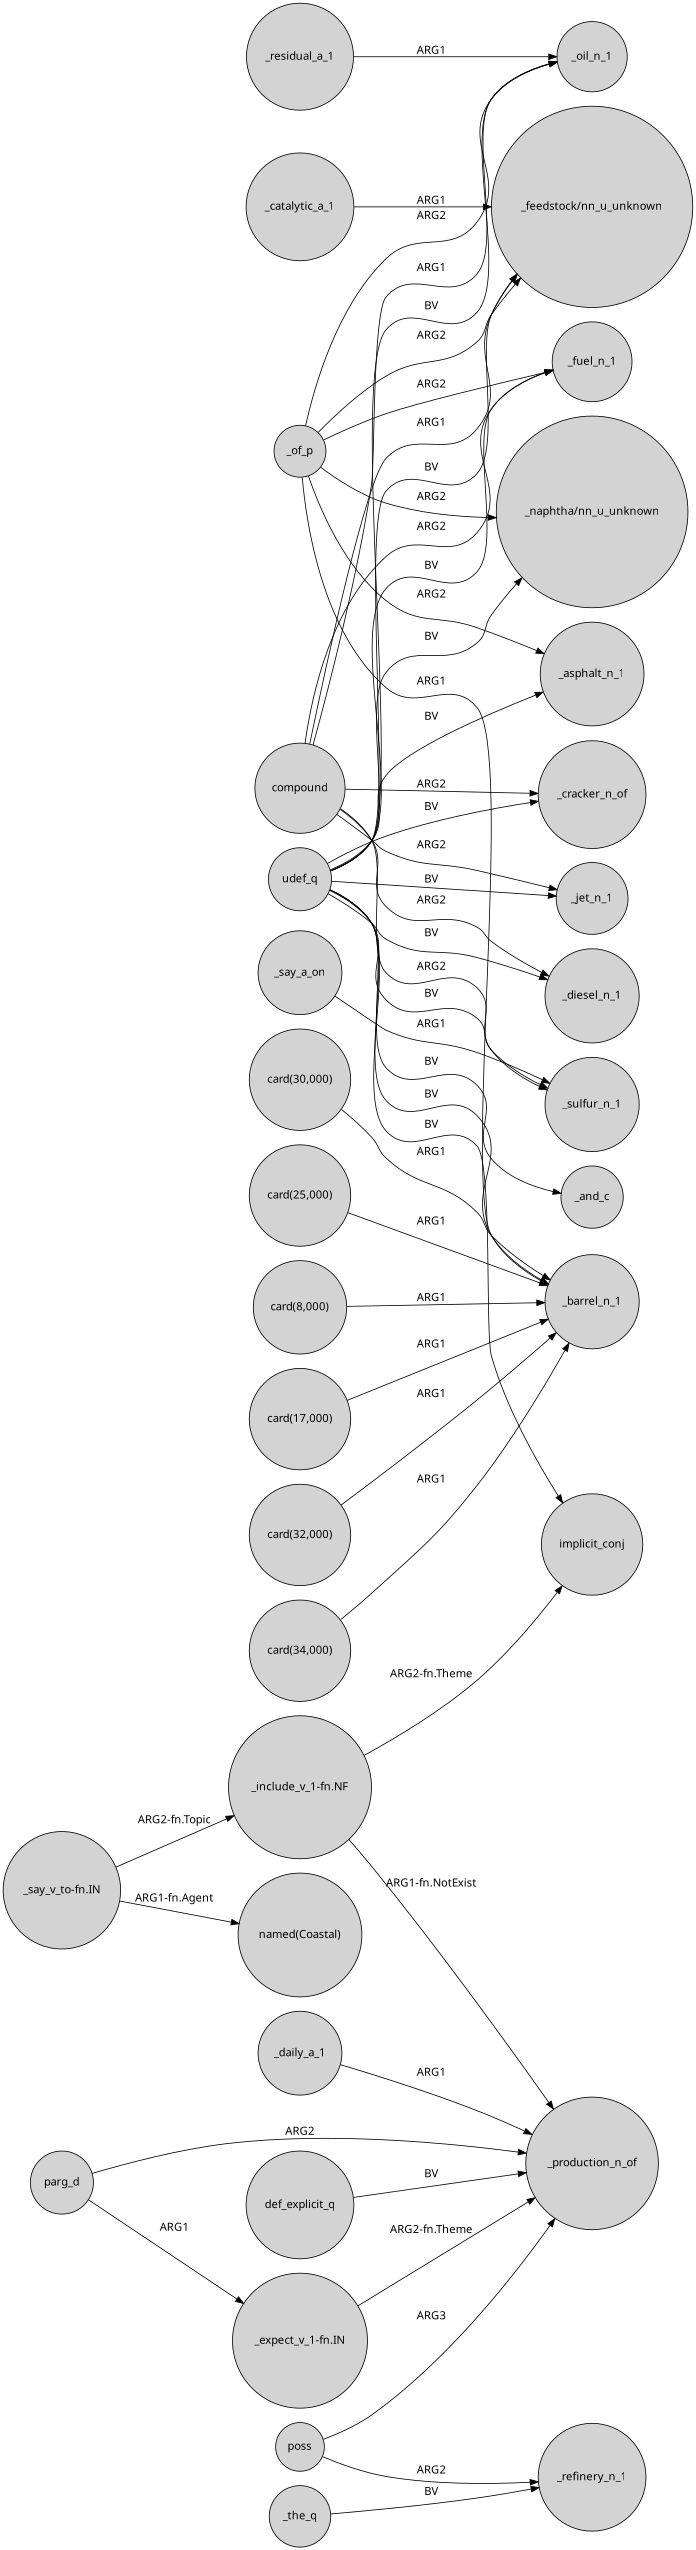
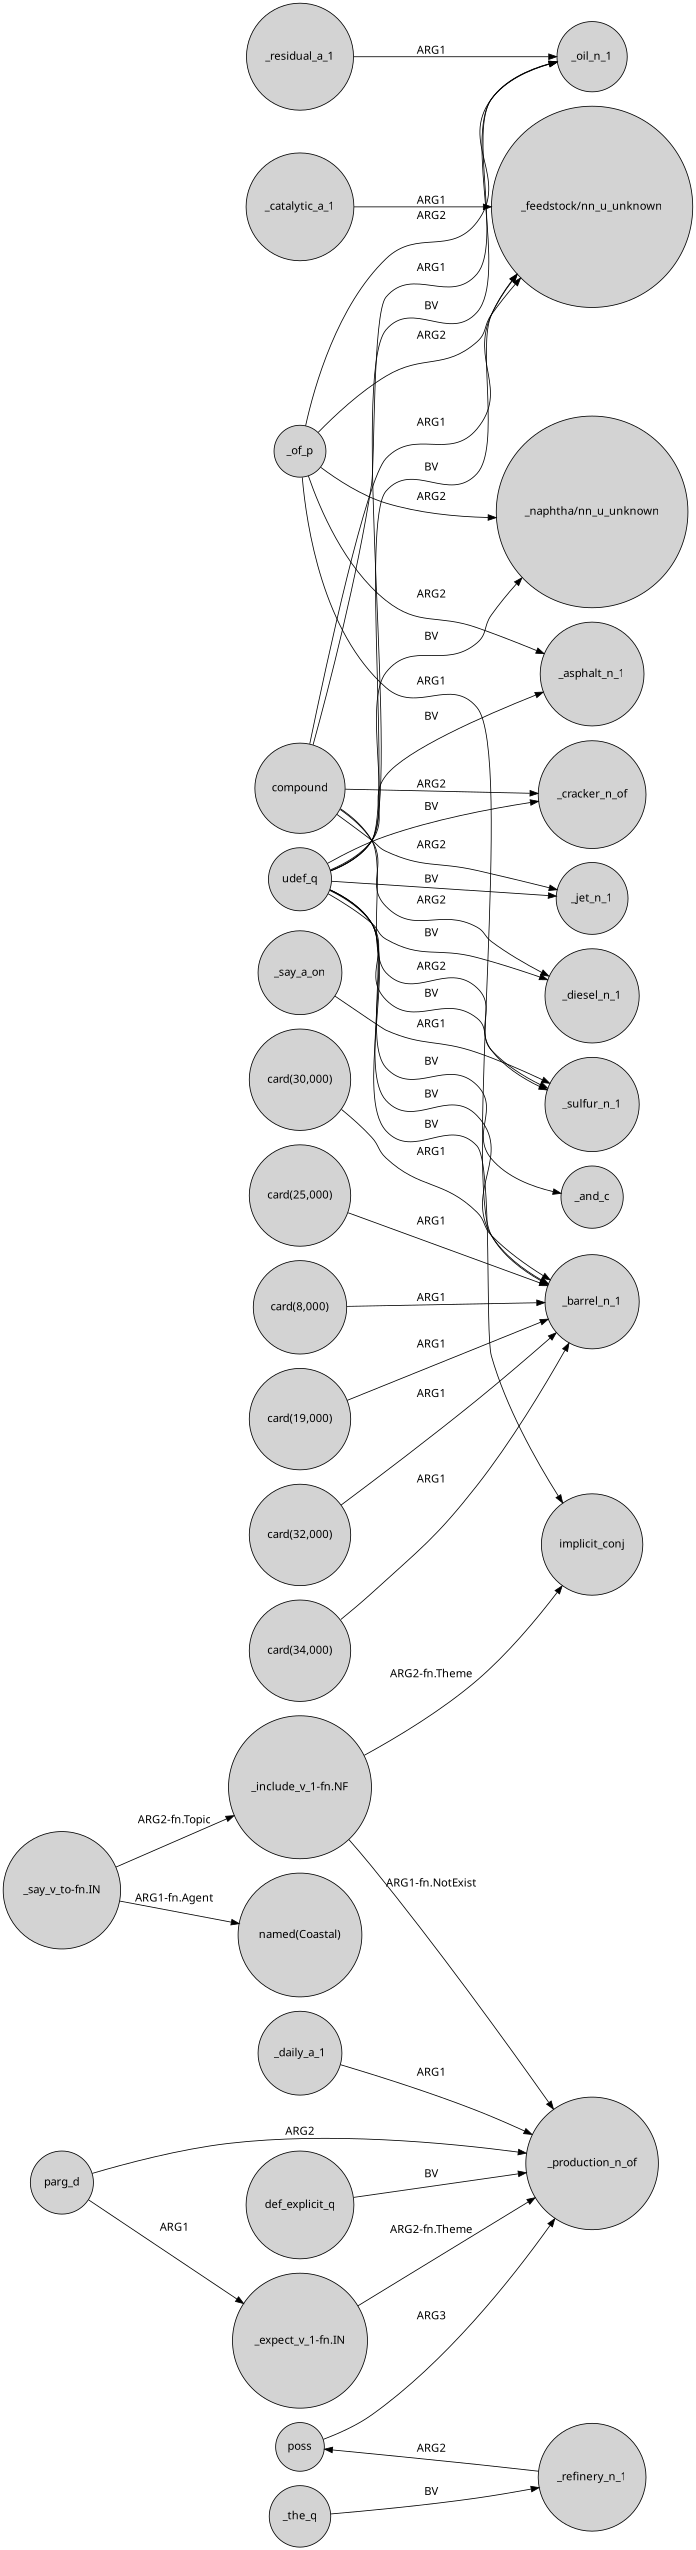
node "_fuel_n_1": removed
node "card(17,000)": label "card(17,000)" -> "card(19,000)"
edge "poss" -> "_refinery_n_1": reversed
